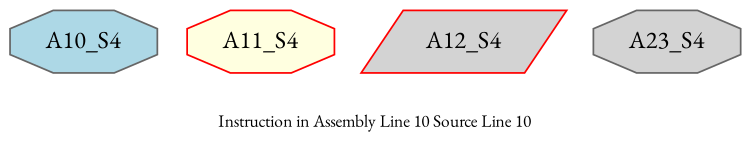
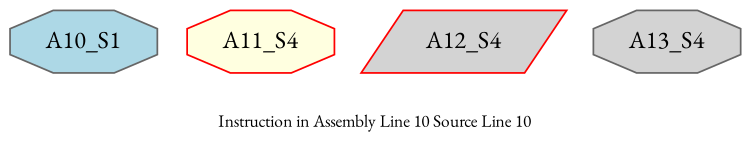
node "A10_S4": label "A10_S4" -> "A10_S1"
node "A23_S4": label "A23_S4" -> "A13_S4"
